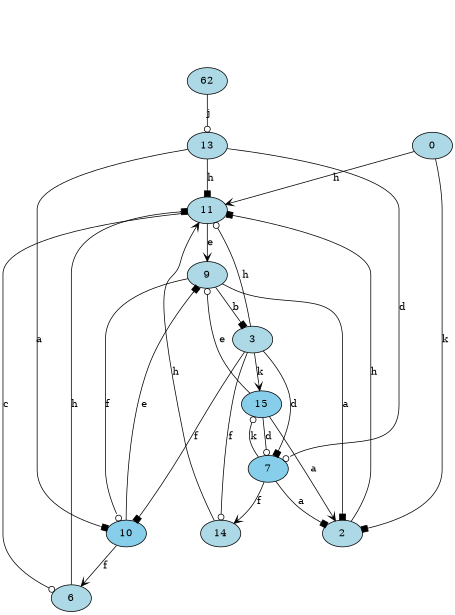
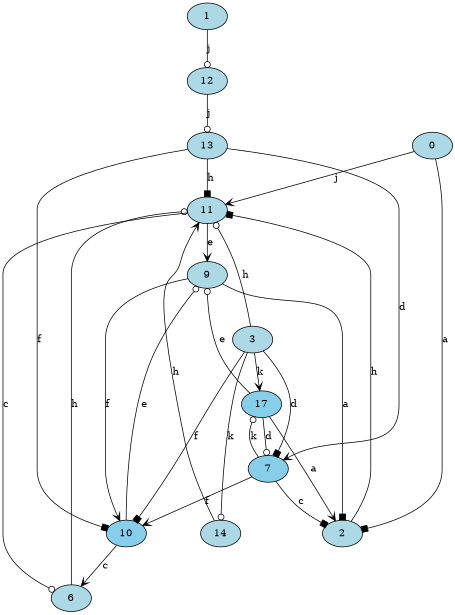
node "1": added
node "62": label "62" -> "12"
edge "0" -> "11": label "h" -> "j"
edge "13" -> "7": arrowhead odot -> vee
edge "9" -> "3": removed, label "b"
edge "13" -> "10": label "a" -> "f"
edge "0" -> "2": label "k" -> "a"
edge "6" -> "11": arrowhead box -> odot
edge "9" -> "10": arrowhead odot -> vee
edge "10" -> "9": arrowhead box -> odot
node "15": label "15" -> "17"
edge "3" -> "14": label "f" -> "k"
edge "7" -> "2": label "a" -> "c"
edge "7" -> "14": now "7" -> "10"
edge "10" -> "6": label "f" -> "c"
